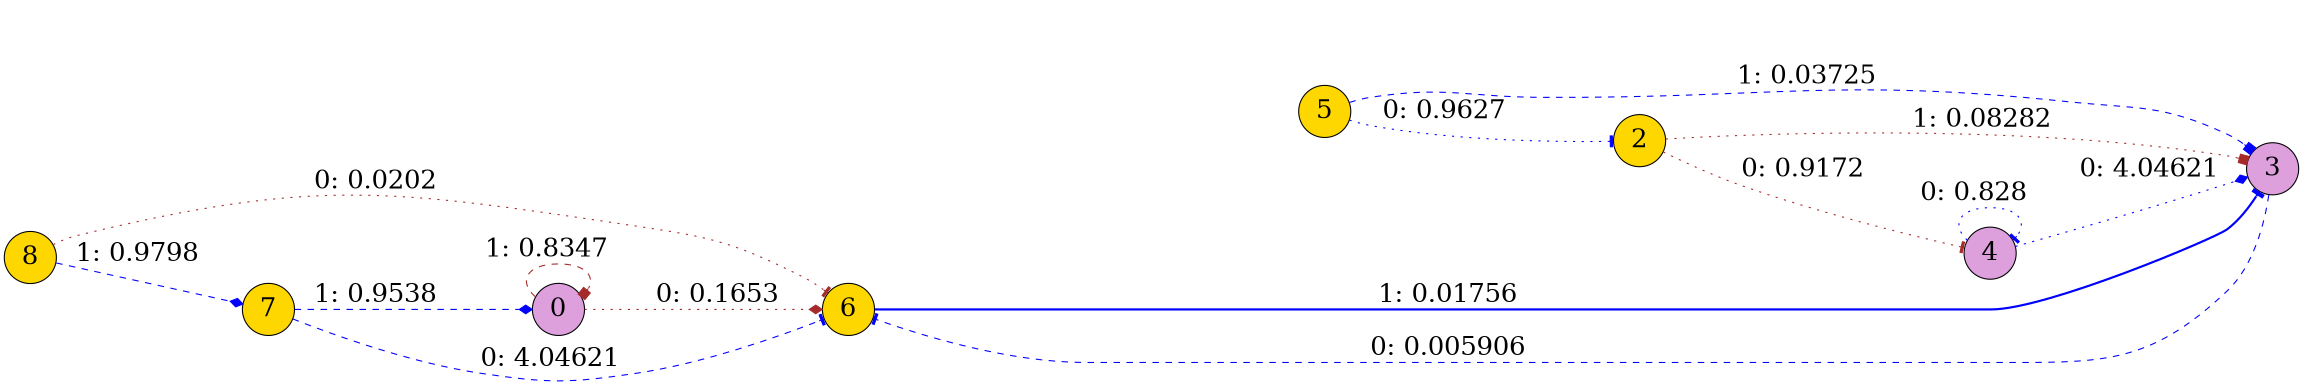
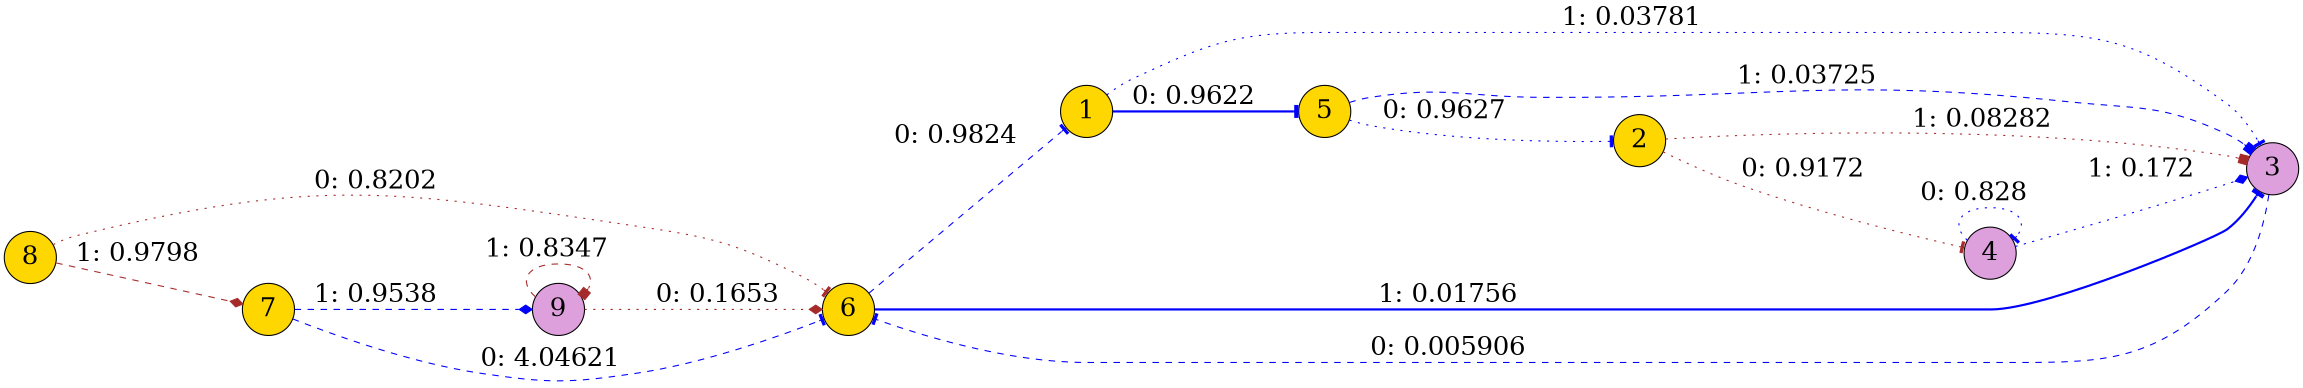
node "1": added
edge "4" -> "3": label "0: 4.04621  " -> "1: 0.172    "
edge "8" -> "6": label "0: 0.0202   " -> "0: 0.8202   "
edge "8" -> "7": color blue -> brown
node "0": label "0" -> "9"
